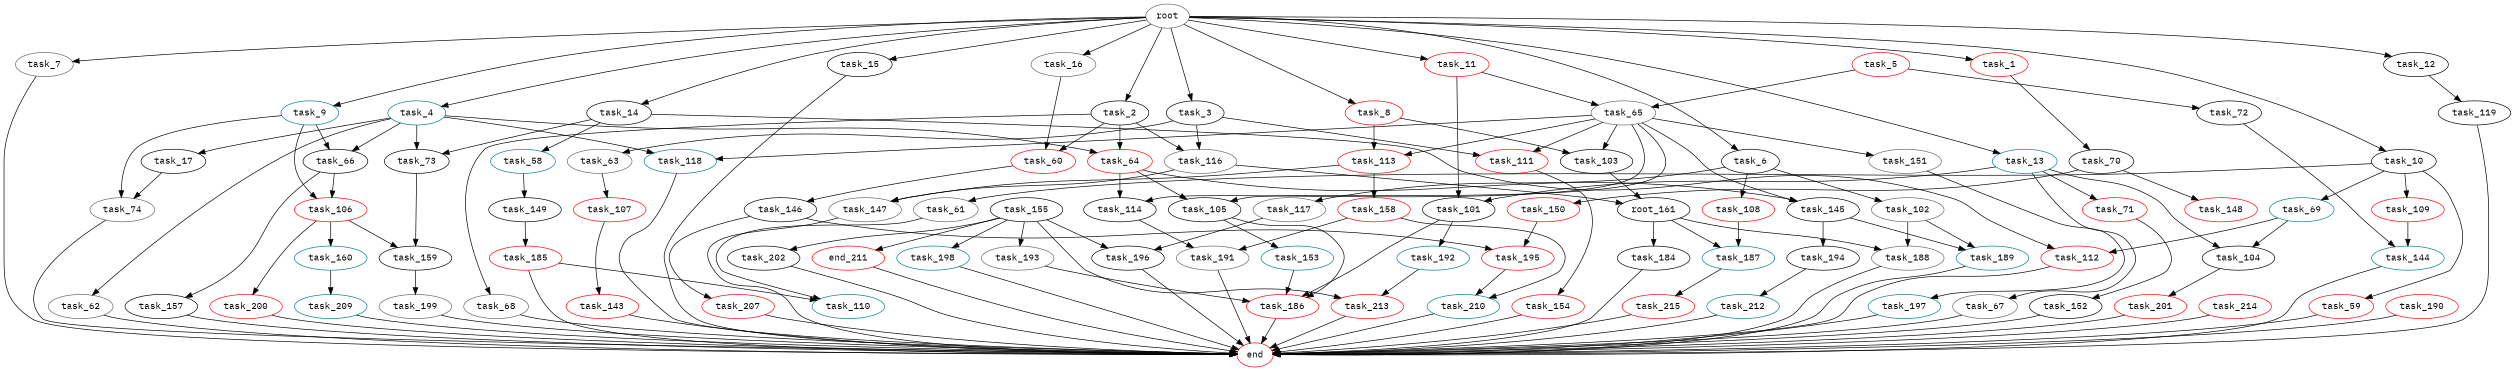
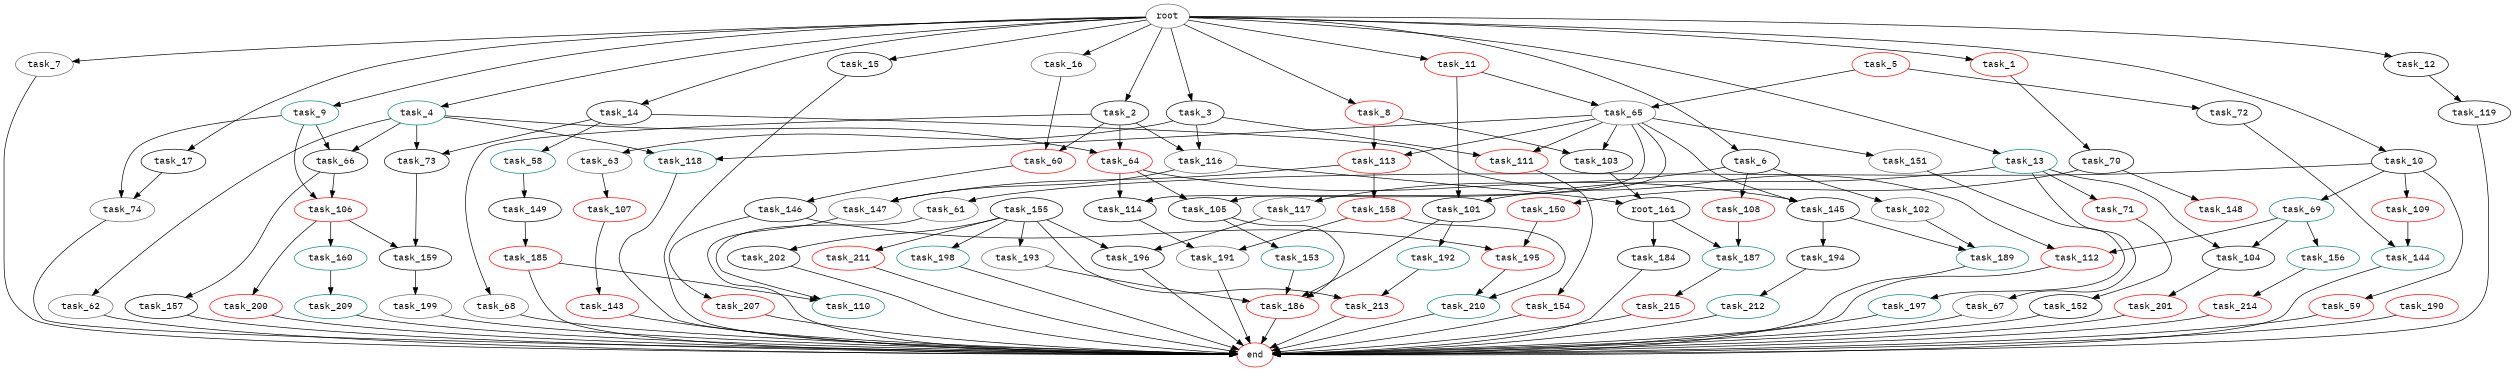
edge "task_4" -> "task_17": now "root" -> "task_17"
node "end_211": label "end_211" -> "task_211"
node "task_188": removed
node "task_156": added
